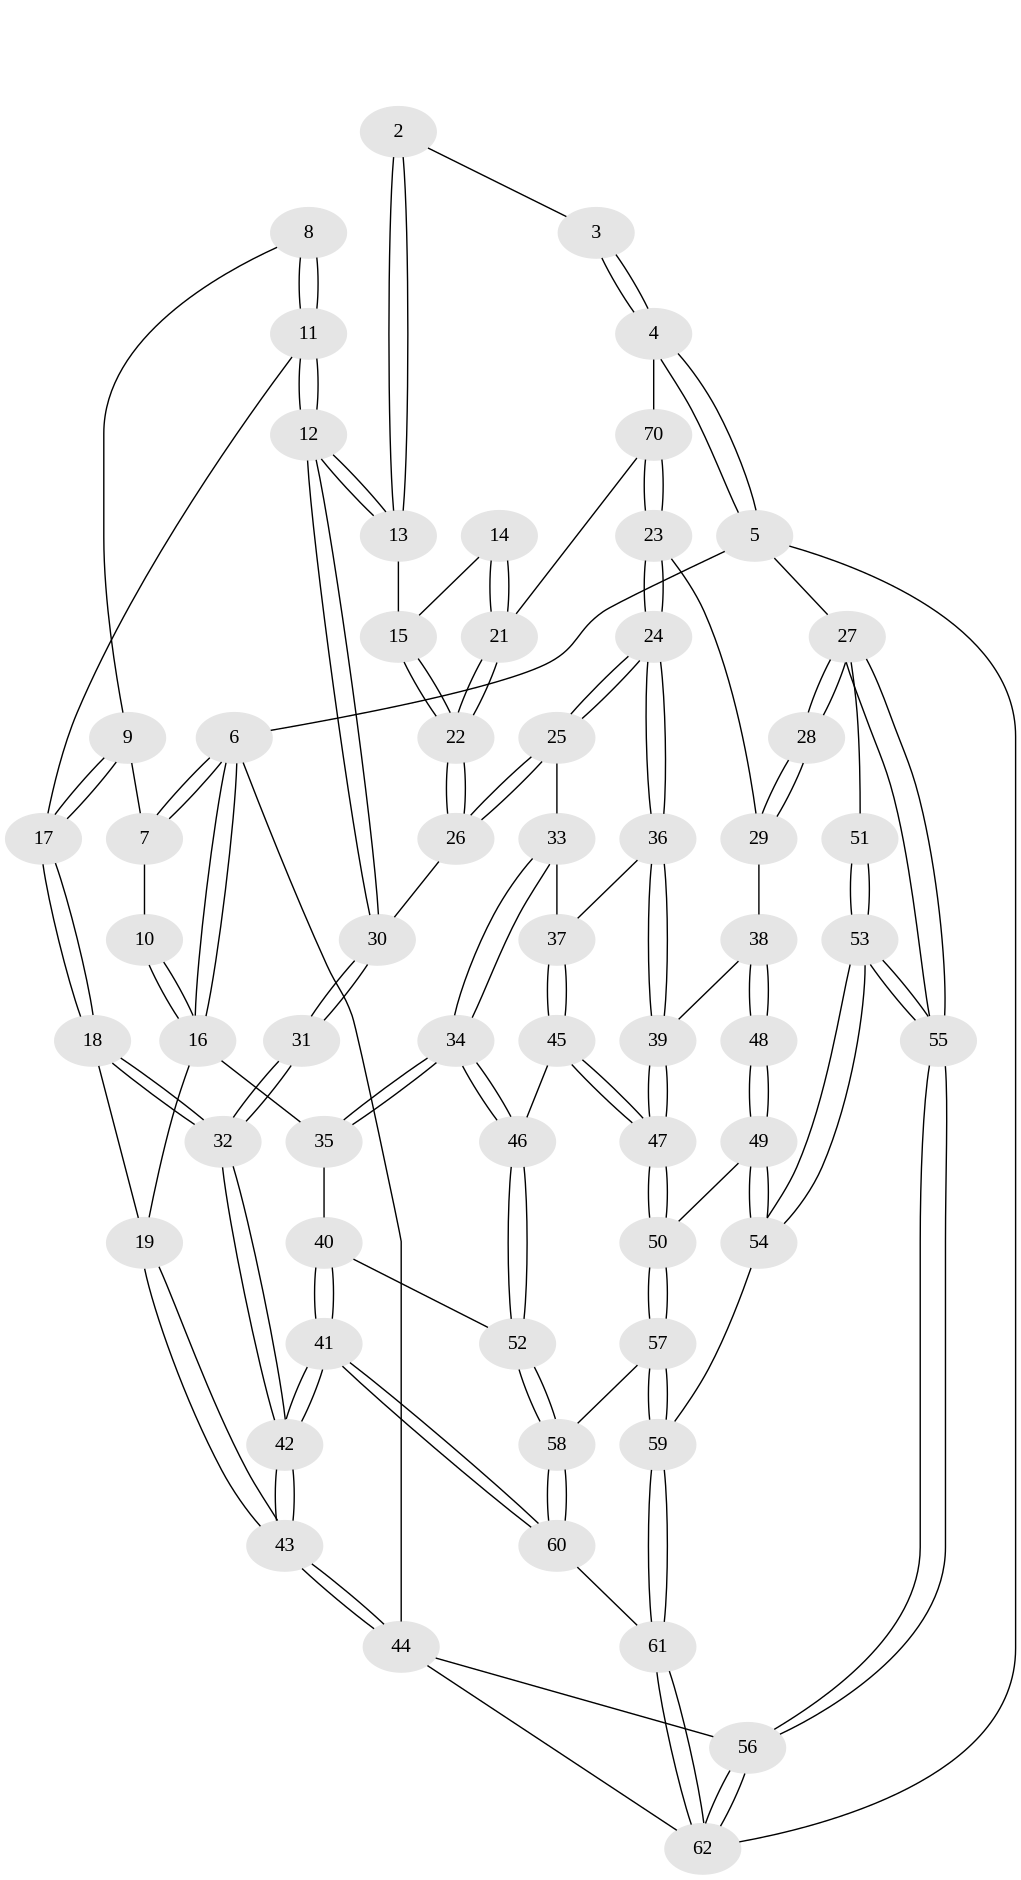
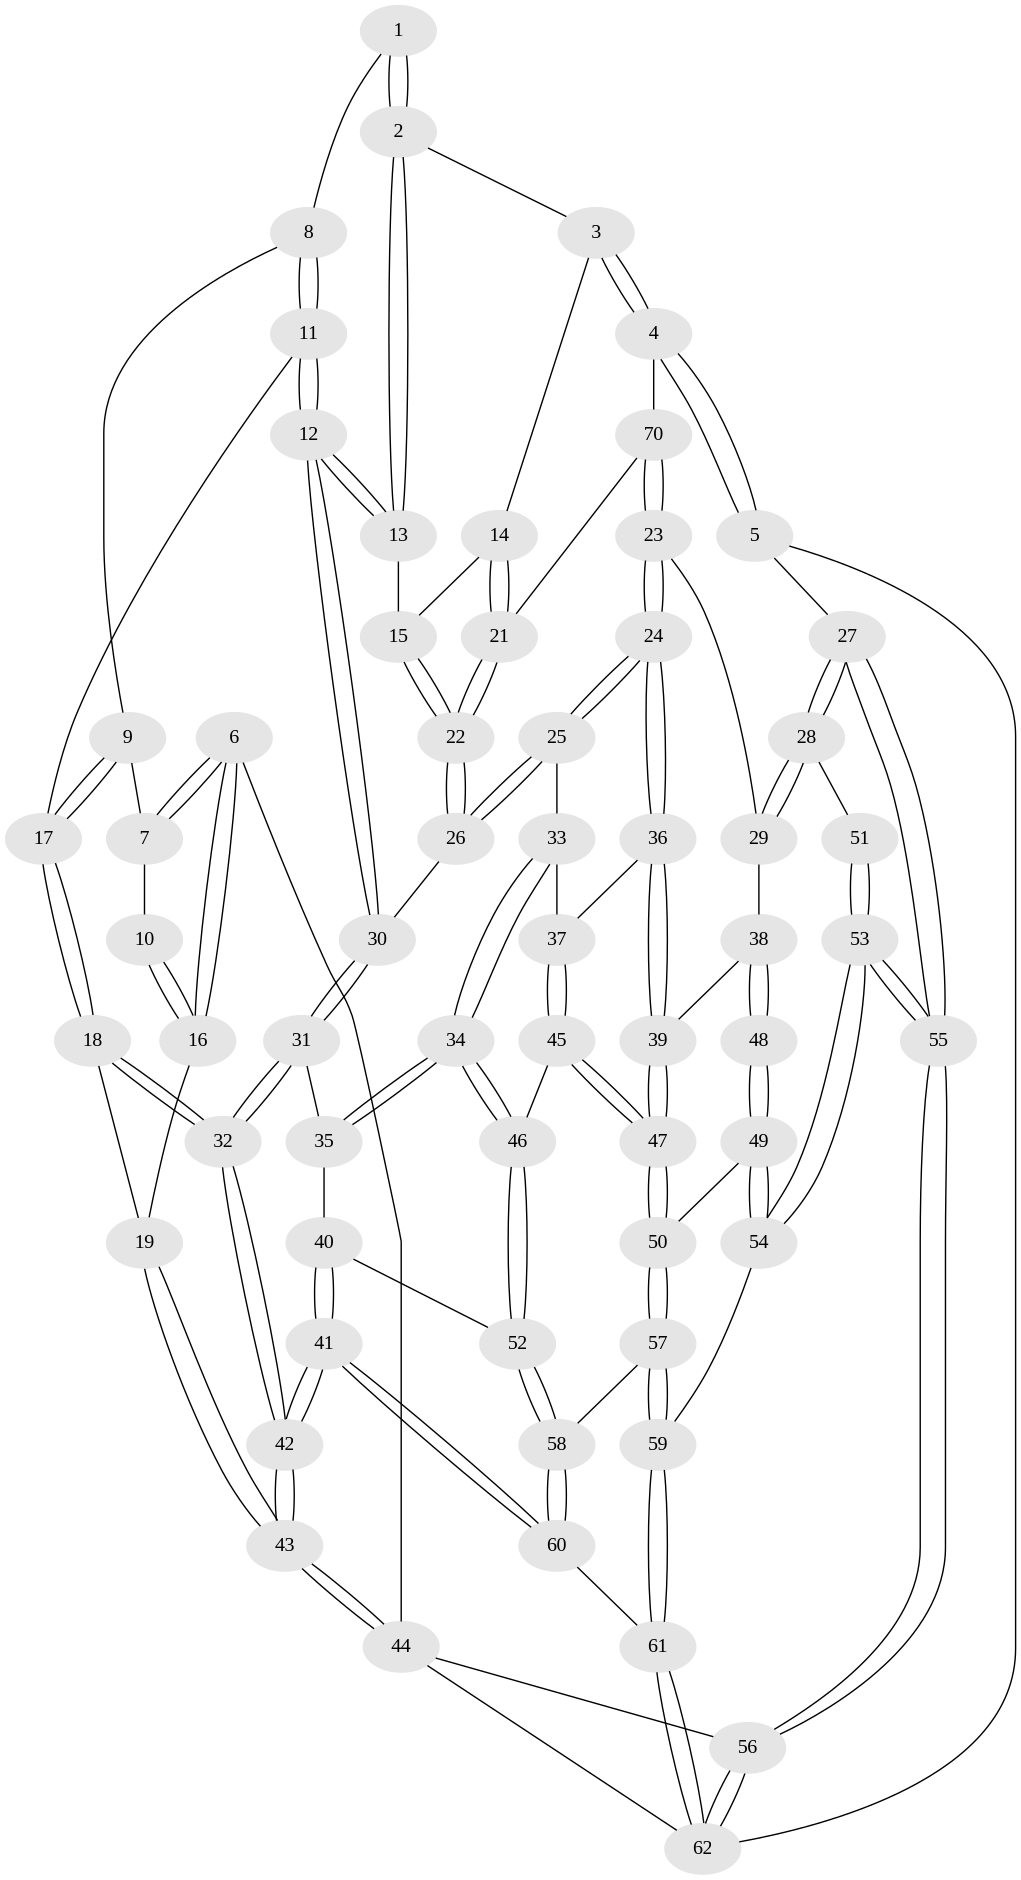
node "1": added
edge "3" -- "14": added
edge "5" -- "6": removed
edge "27" -- "51": now "28" -- "51"
edge "16" -- "35": now "31" -- "35"
